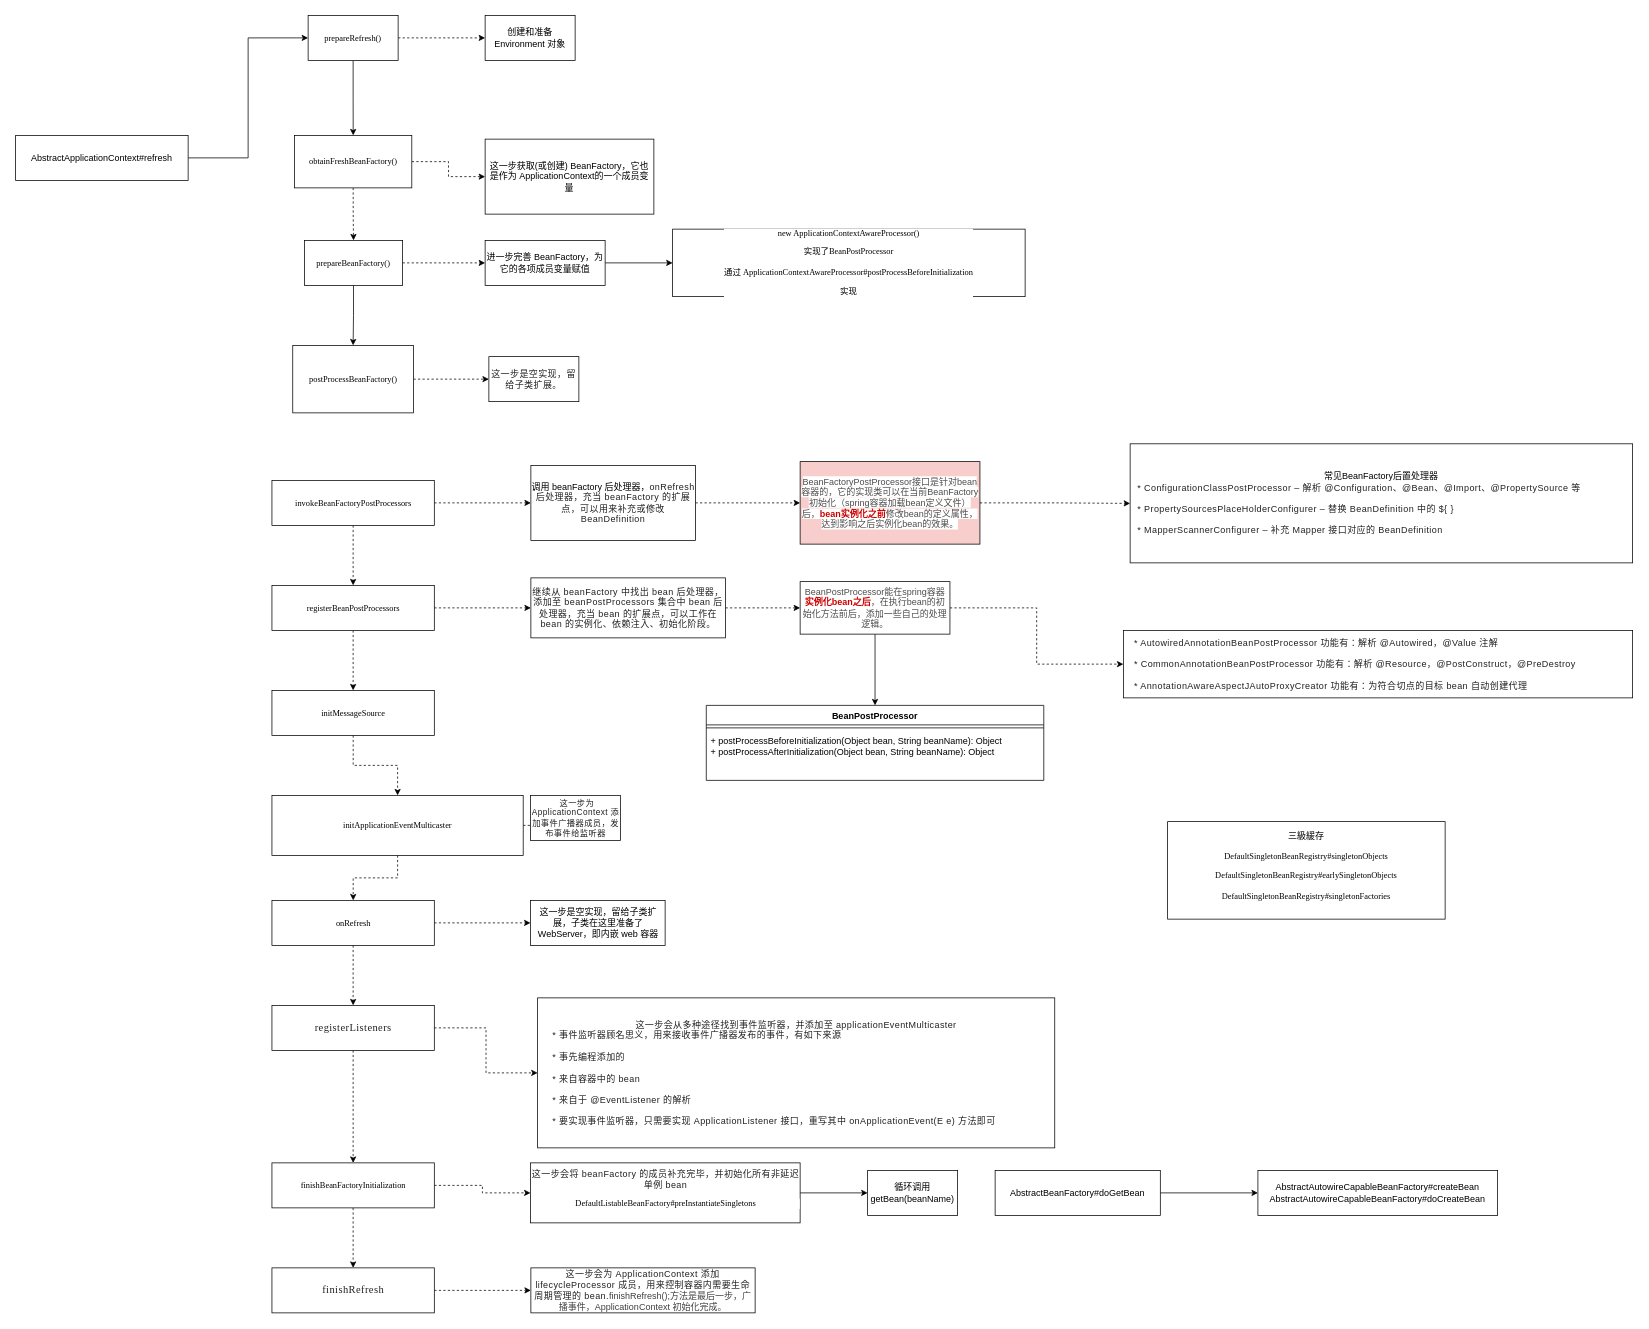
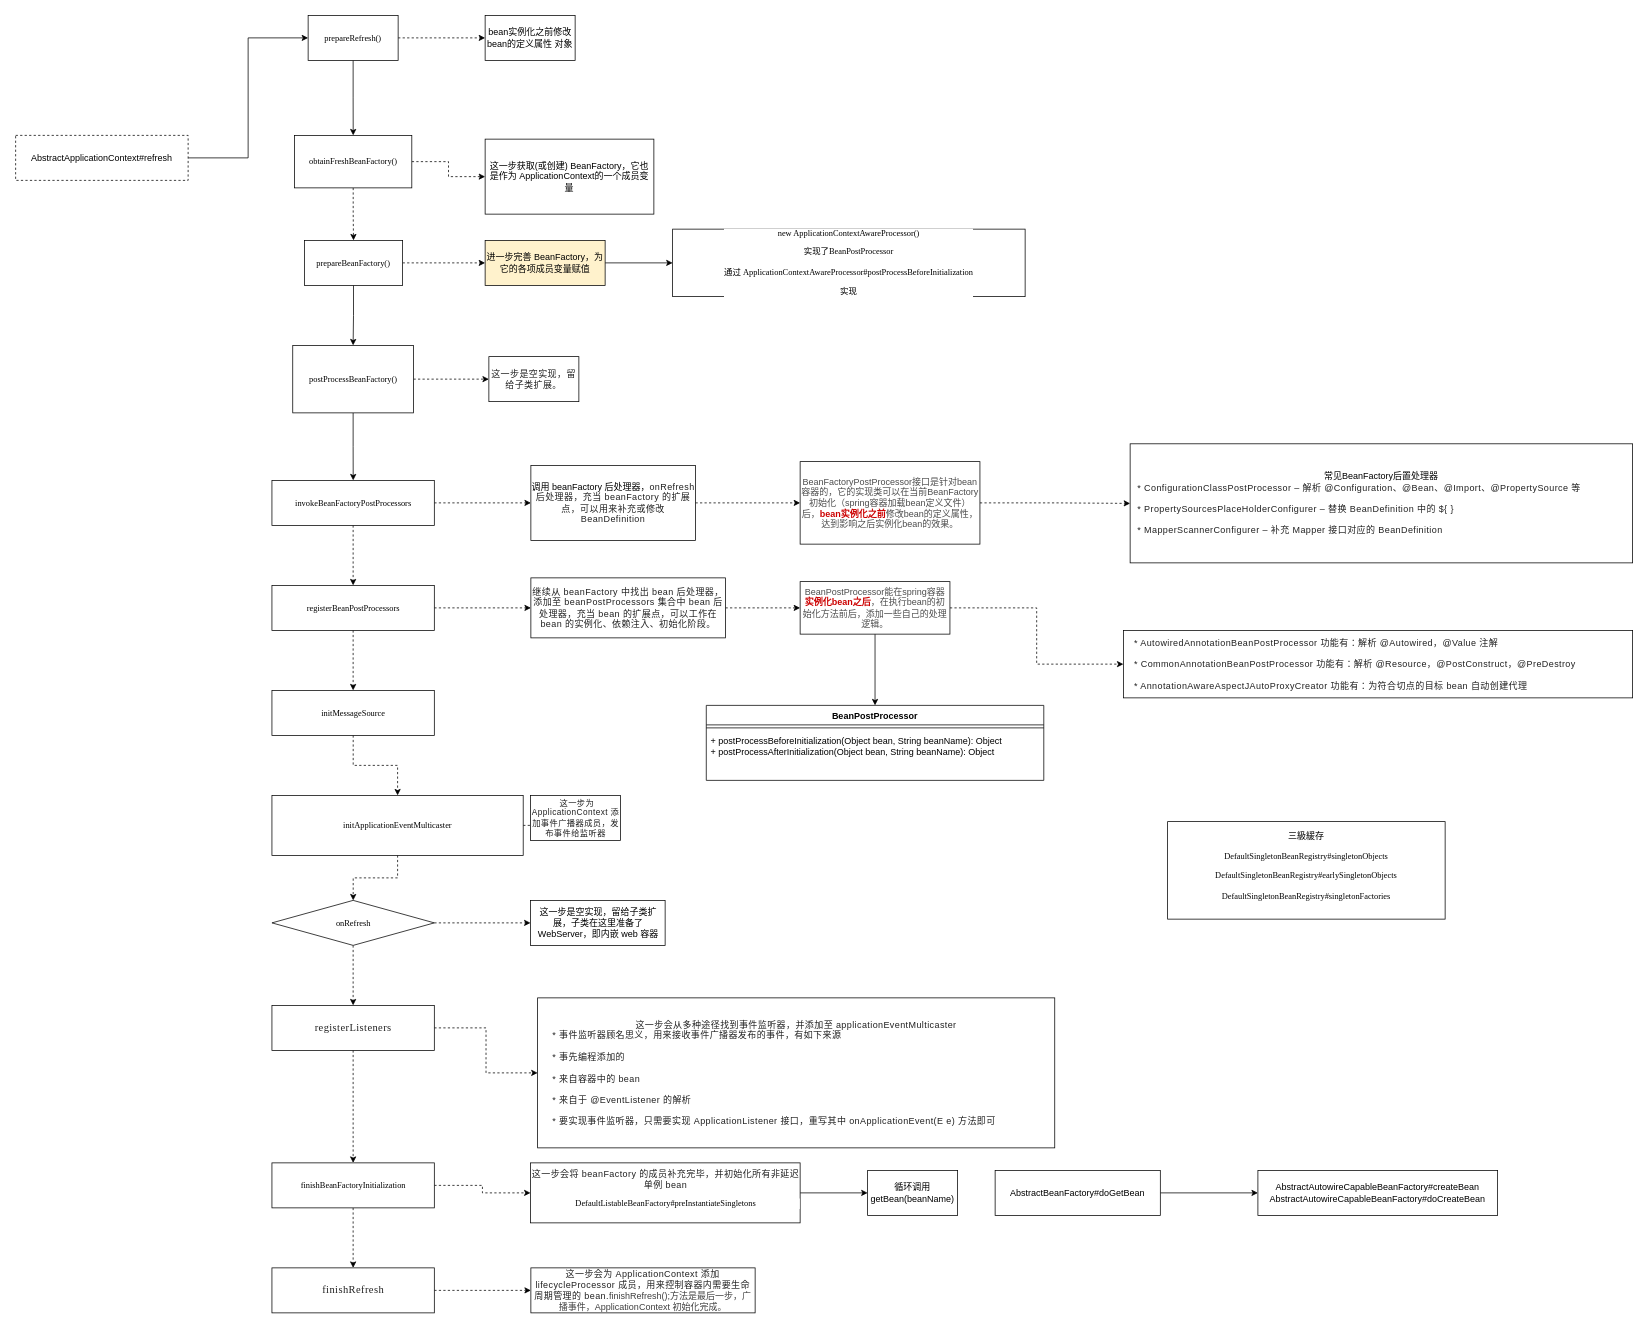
node "创建和准备Environment 对象": label "创建和准备Environment 对象" -> "bean实例化之前修改bean的定义属性 对象"
node "AbstractApplicationContext#refresh": style solid -> dashed
node "进一步完善 BeanFactory，为它的各项成员变量赋值": fillcolor #ffffff -> #fff2cc
edge "postProcessBeanFactory()" -> "invokeBeanFactoryPostProcessors": added
node "BeanFactoryPostProcessor接口是针对bean容器的，它的实现类可以在当前BeanFactory初始化（spring容器加载bean定义文件）后，bean实例化之前修改bean的定义属性，达到影响之后实例化bean的效果。": fillcolor #f8cecc -> #ffffff
node "onRefresh": shape rectangle -> diamond
